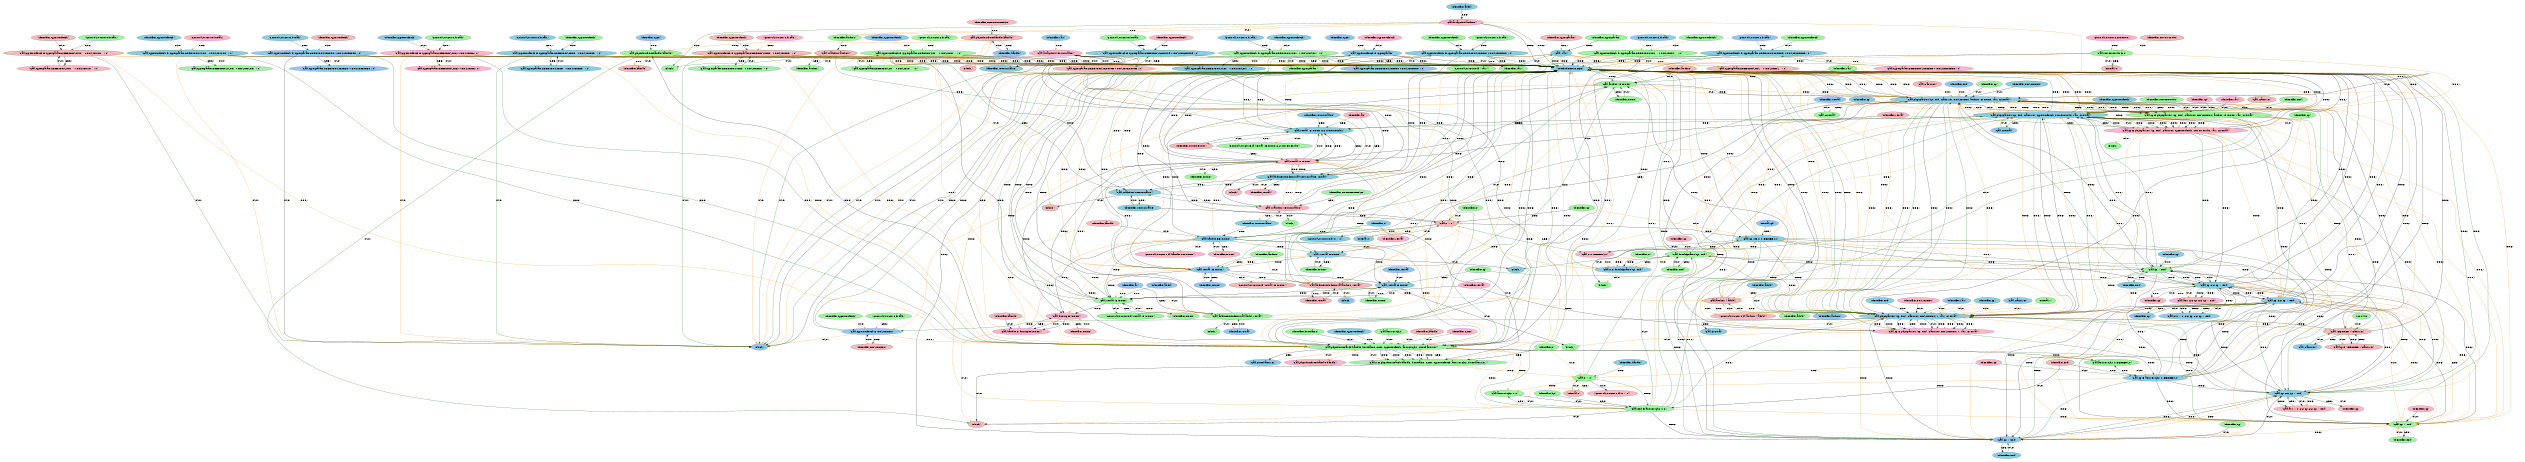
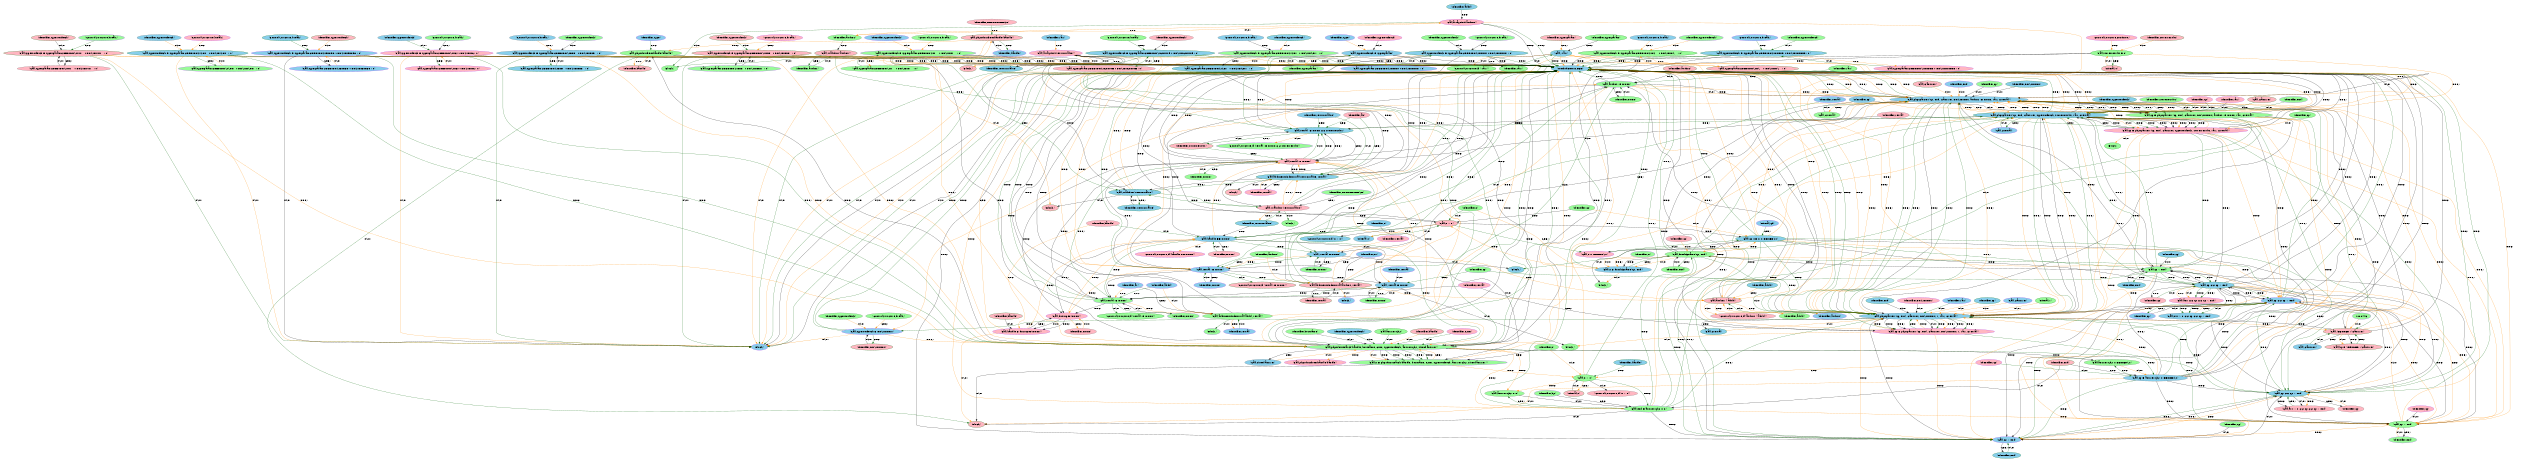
edge "(Call,store_results = 0)" -> "(MethodReturn,RET)": color darkorange -> black
edge "(MethodReturn,RET)" -> "(Call,authns != NULL)": reversed
node "(Identifier,ns)": added
edge "(Call,end = answer.qb2 + n)" -> "(Call,dn_skipname(cp, end))": label "AST: " -> "DDG: "
